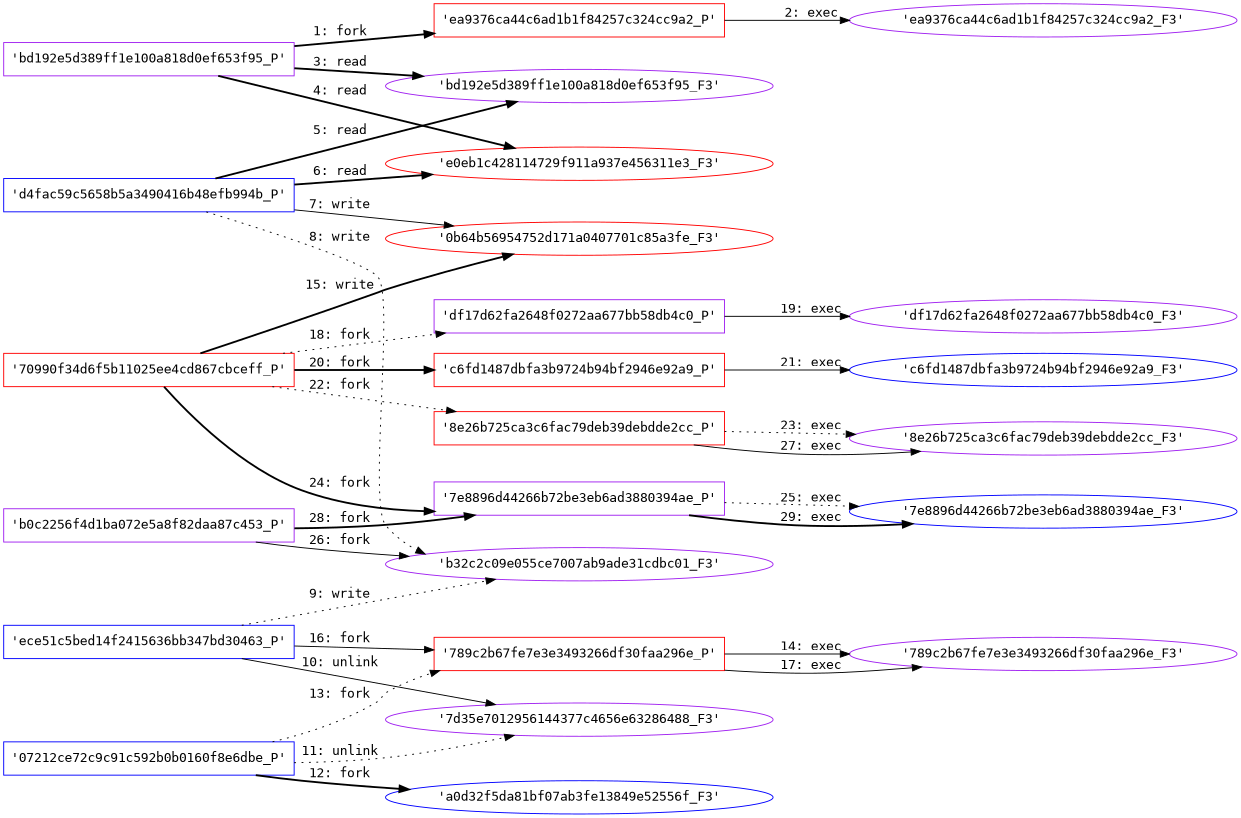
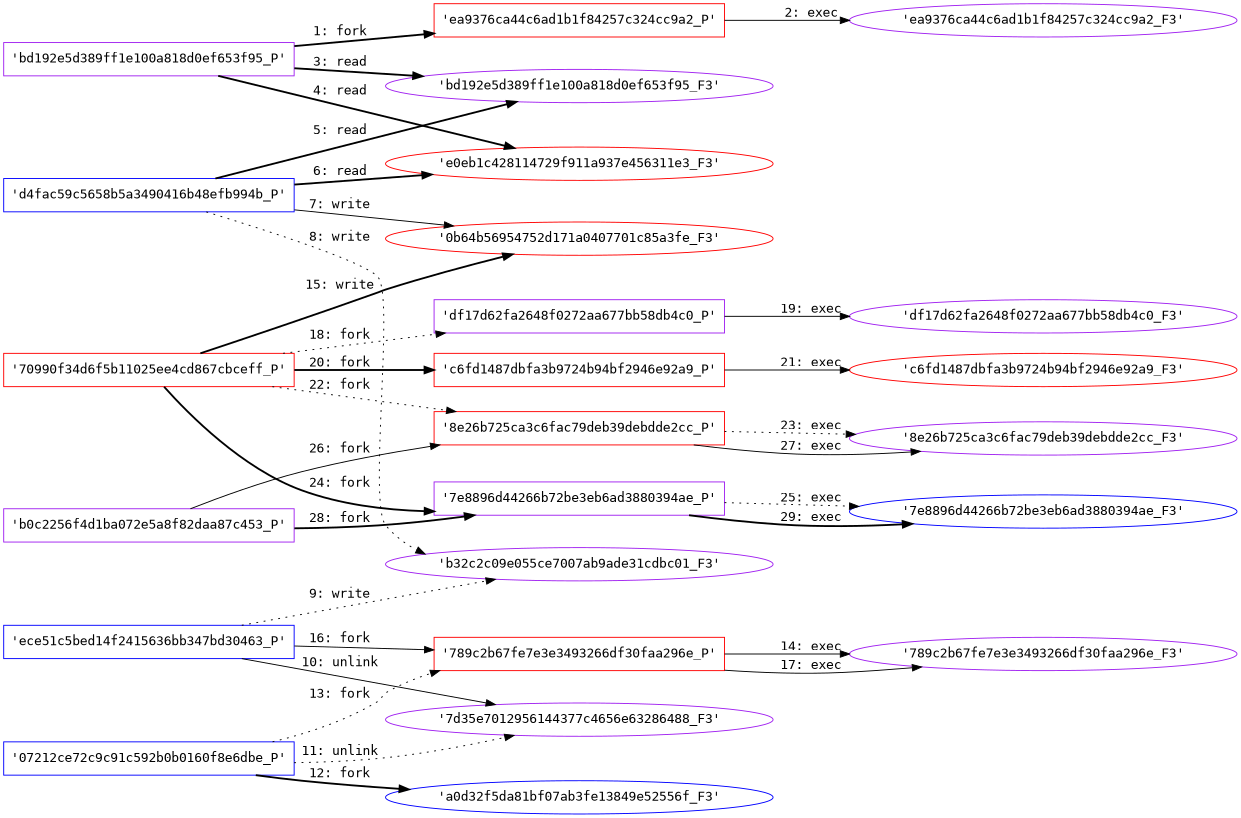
node "'c6fd1487dbfa3b9724b94bf2946e92a9_F3'": color blue -> red
edge "'b0c2256f4d1ba072e5a8f82daa87c453_P'" -> "'b32c2c09e055ce7007ab9ade31cdbc01_F3'": now "'b0c2256f4d1ba072e5a8f82daa87c453_P'" -> "'8e26b725ca3c6fac79deb39debdde2cc_P'"
